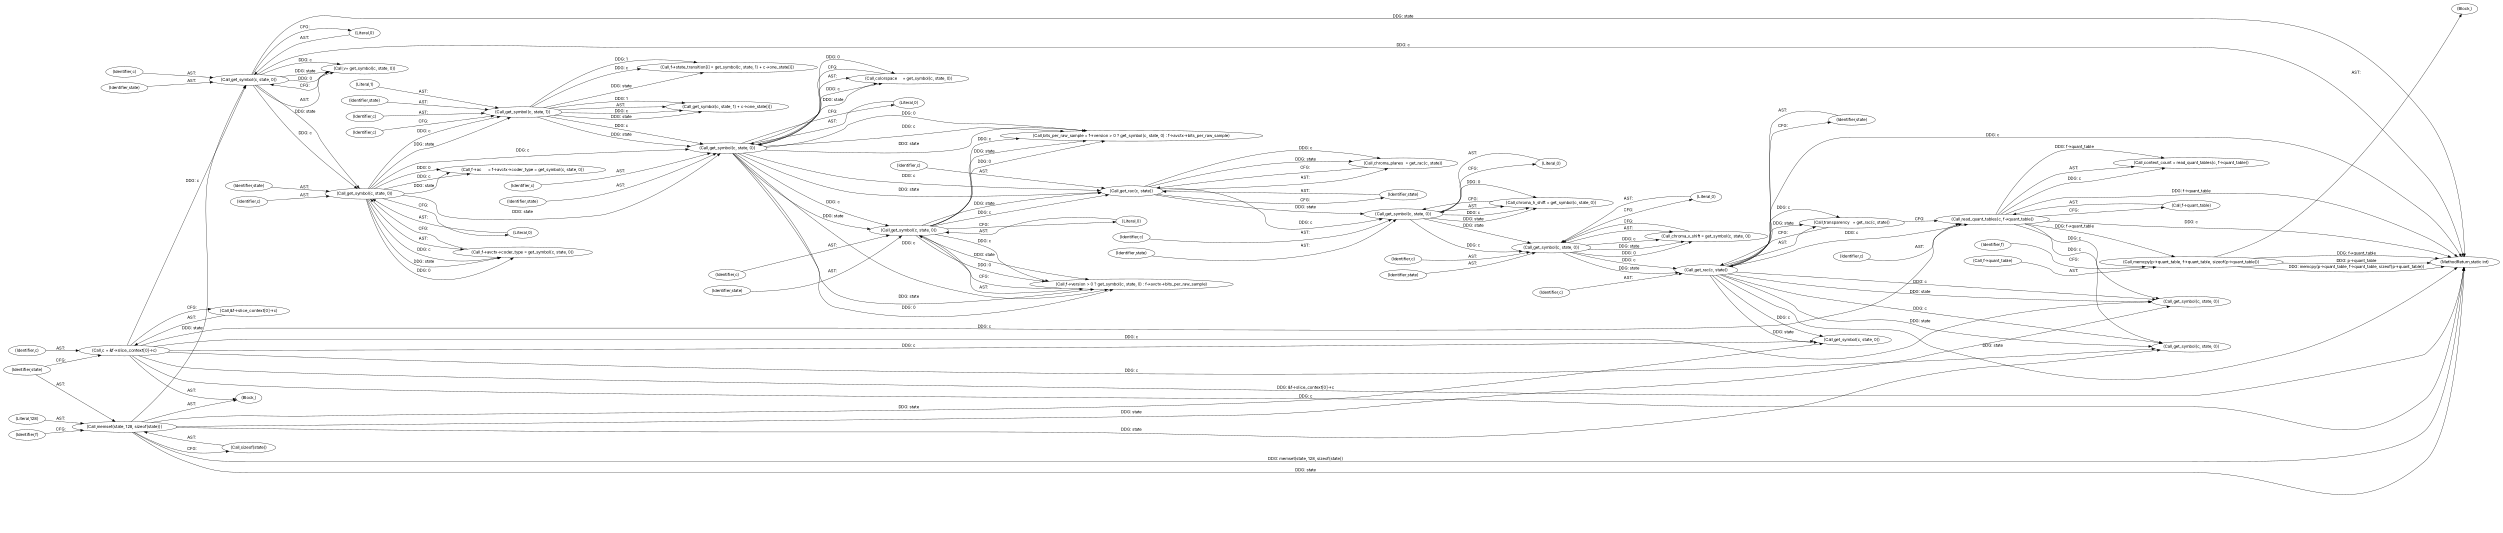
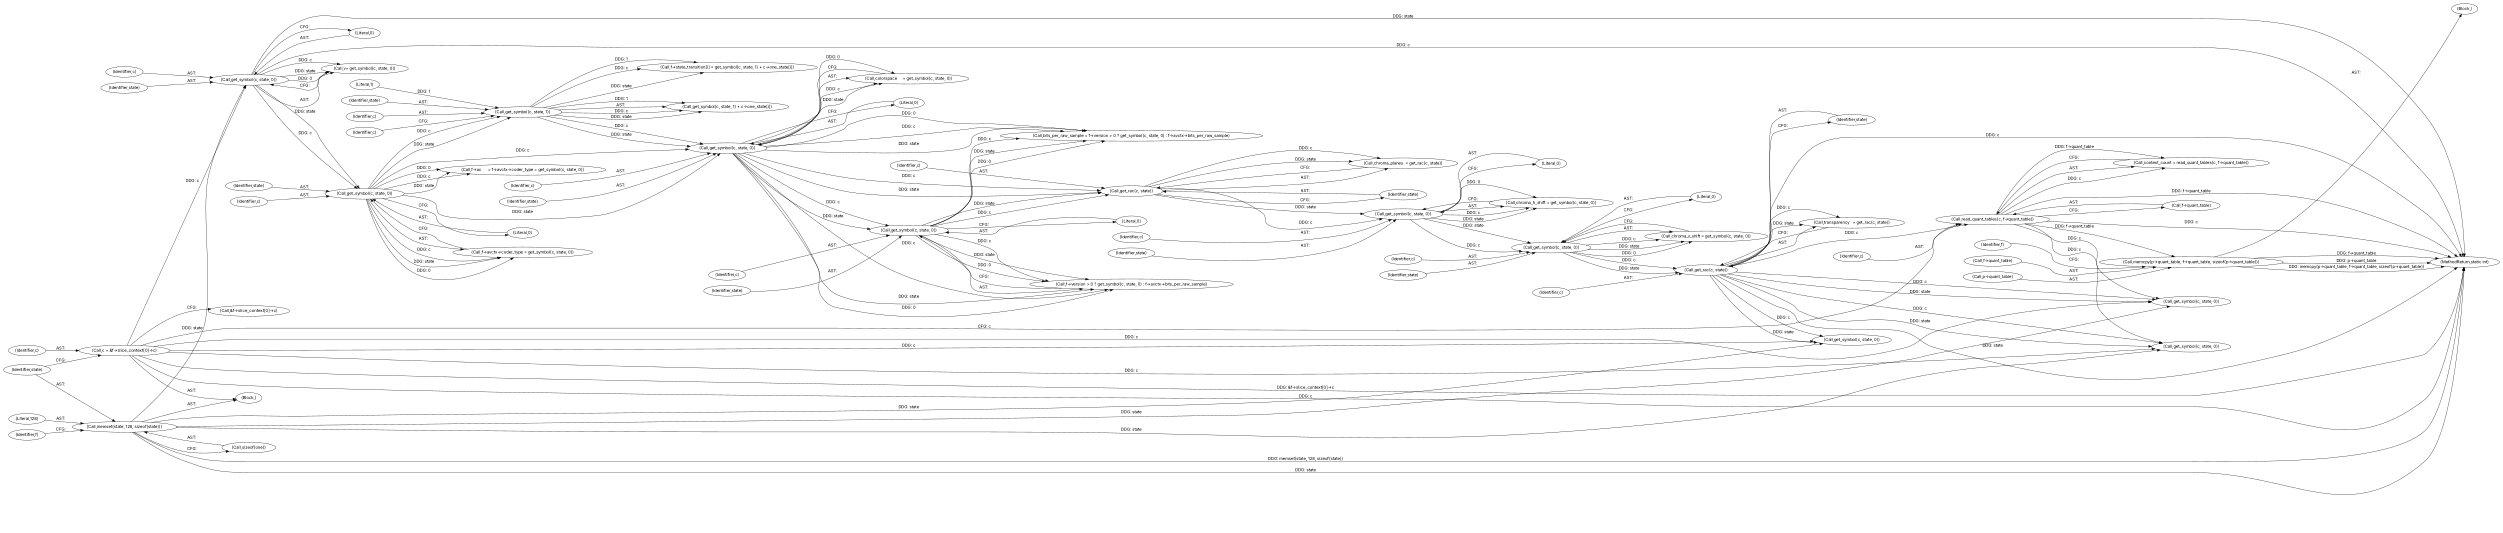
edge "(Literal,1)" -> "(Call,get_symbol(c, state, 1))": label "AST: " -> "DDG: 1"
edge "(Call,transparency   = get_rac(c, state))" -> "(Call,read_quant_tables(c, f->quant_table))": now "(Call,context_count = read_quant_tables(c, f->quant_table))" -> "(Call,read_quant_tables(c, f->quant_table))"
node "(Call,p->quant_table)": added
edge "(Call,&f->slice_context[0]->c)" -> "(Call,c = &f->slice_context[0]->c)": removed, label "AST:"
edge "(Call,c = &f->slice_context[0]->c)" -> "(Call,read_quant_tables(c, f->quant_table))": label "DDG: c" -> "CFG: c"
node "(Call,sizeof(state))": label "(Call,sizeof(state))" -> "(Call,sizeof(one))"
